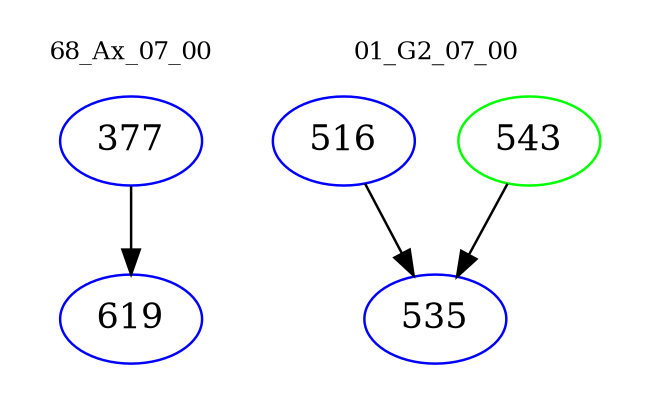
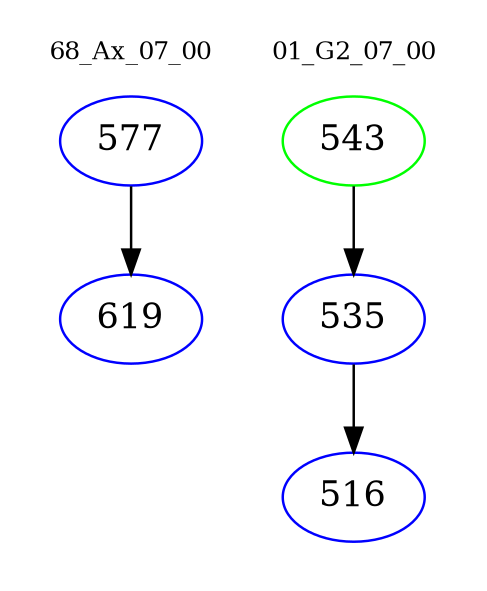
node "377": label "377" -> "577"
edge "516" -> "535": reversed
